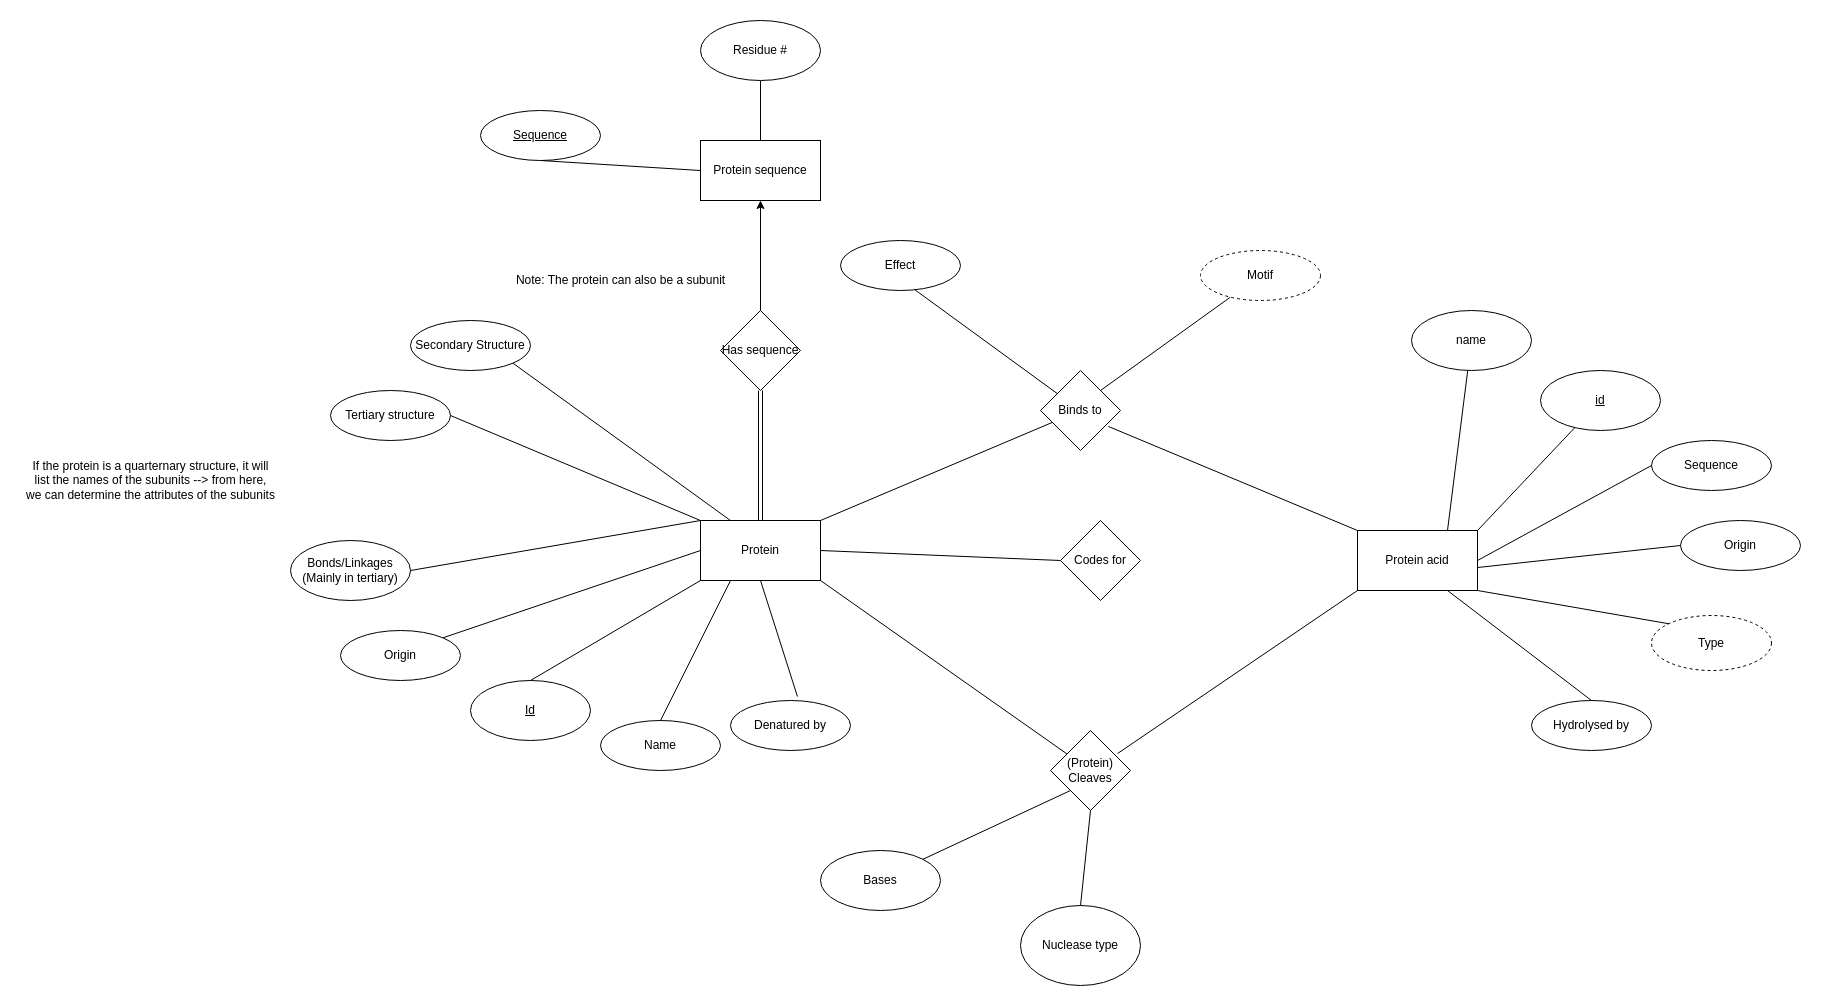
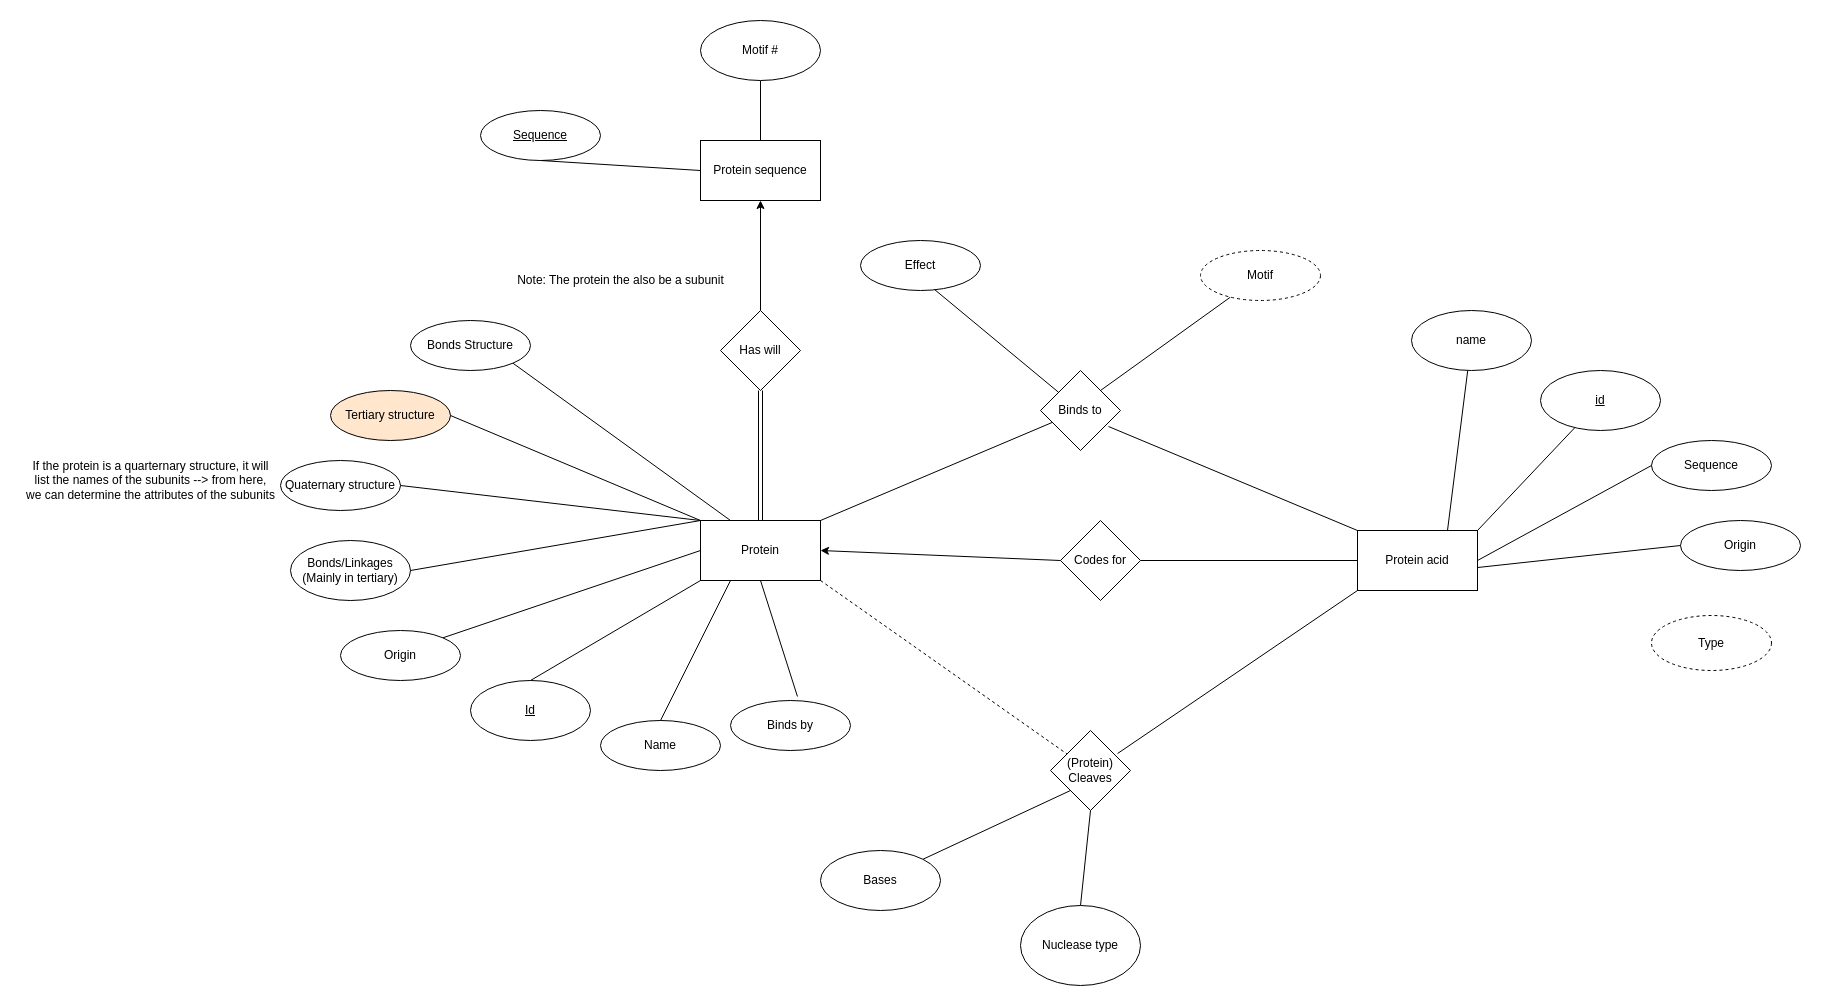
node "Residue #": label "Residue #" -> "Motif #"
node "Effect": moved (901, 266) -> (921, 266)
node "Note: The protein can also be a subunit": label "Note: The protein can also be a subunit" -> "Note: The protein the also be a subunit"
node "Secondary Structure": label "Secondary Structure" -> "Bonds Structure"
node "Has sequence": label "Has sequence" -> "Has will"
node "Tertiary structure": fillcolor #ffffff -> #ffe6cc
node "Quaternary structure": added
edge "Quaternary structure" -- "Protein": added
edge "Protein" -- "Codes for": arrowhead none -> classic
edge "Codes for" -- "Protein acid": added
edge "Protein acid" -- "Type": removed
edge "Protein acid" -- "Hydrolysed by": removed
edge "Protein" -- "(Protein) Cleaves": style solid -> dashed
node "Denatured by": label "Denatured by" -> "Binds by"
node "Hydrolysed by": removed
